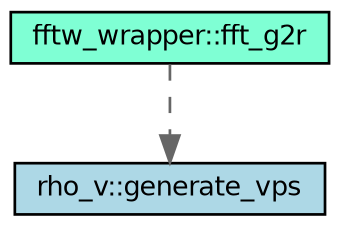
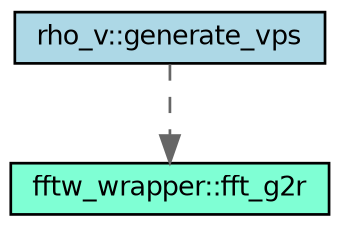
edge "fftw_wrapper::fft_g2r" -> "rho_v::generate_vps": reversed
